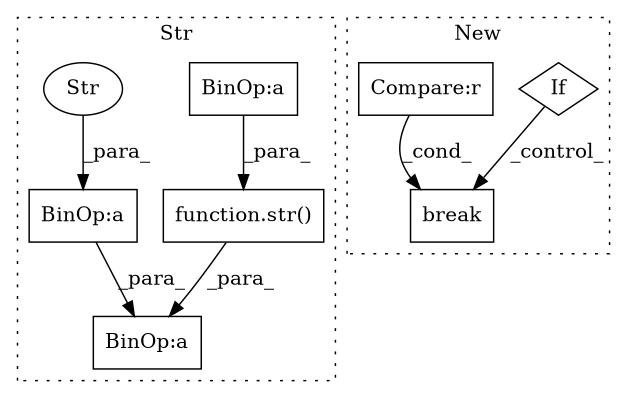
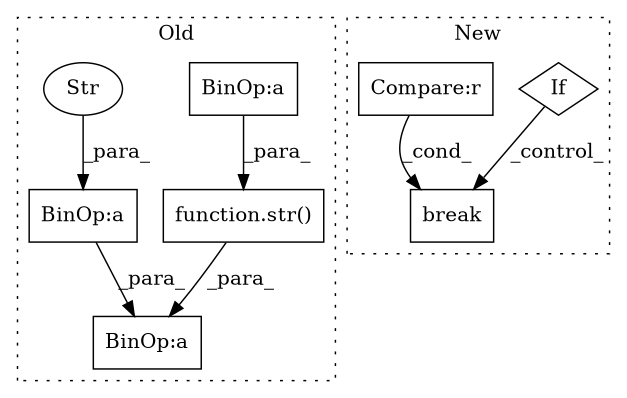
cluster "Str": label "Str" -> "Old"
